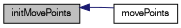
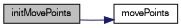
edge "movePoints" -> "initMovePoints": reversed
